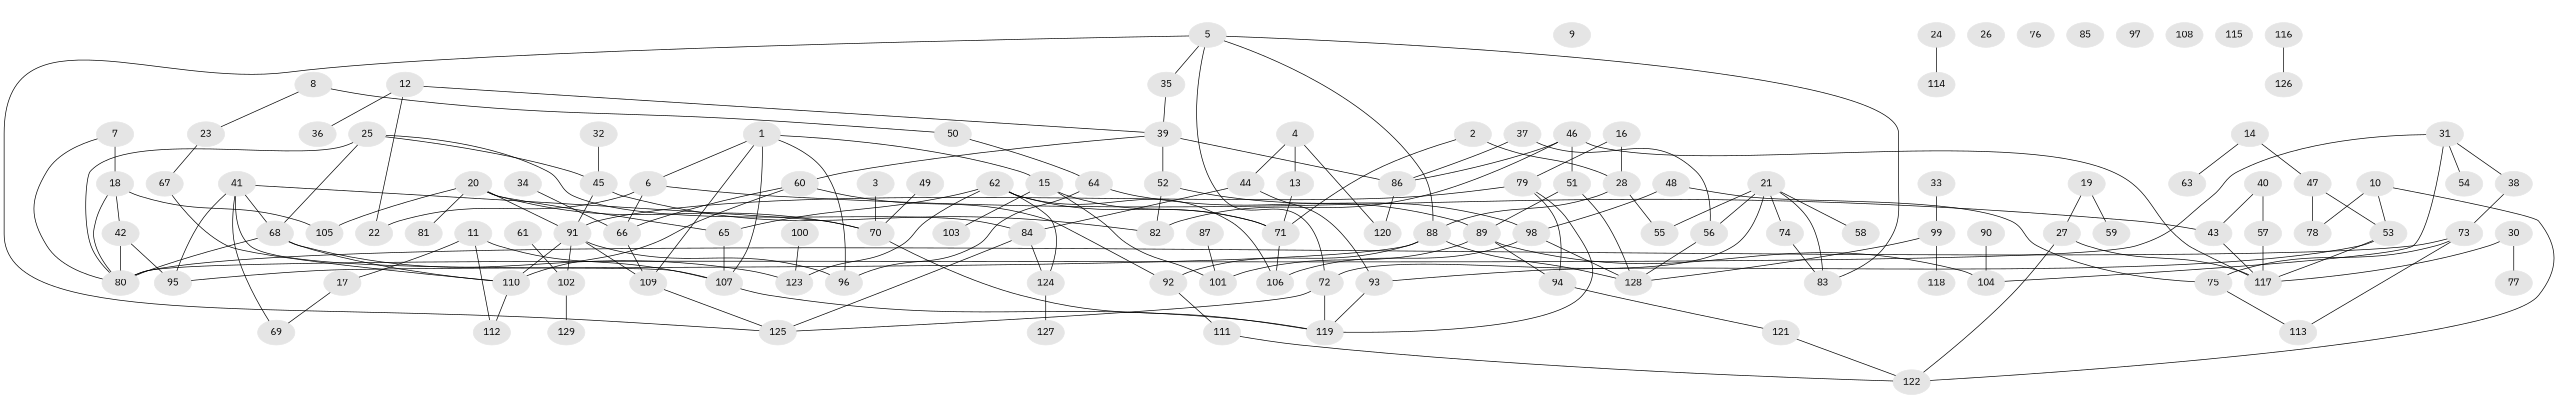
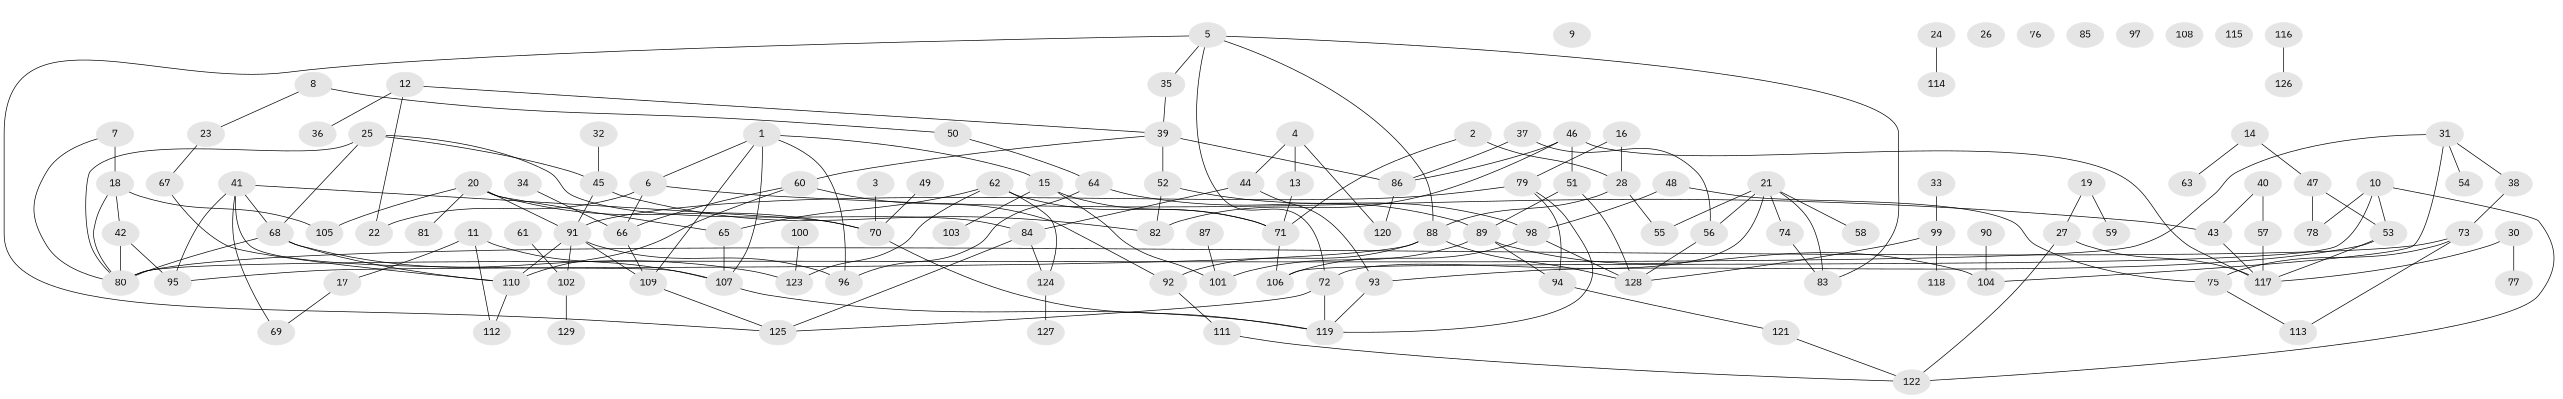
edge "62" -- "106": now "10" -- "106"
